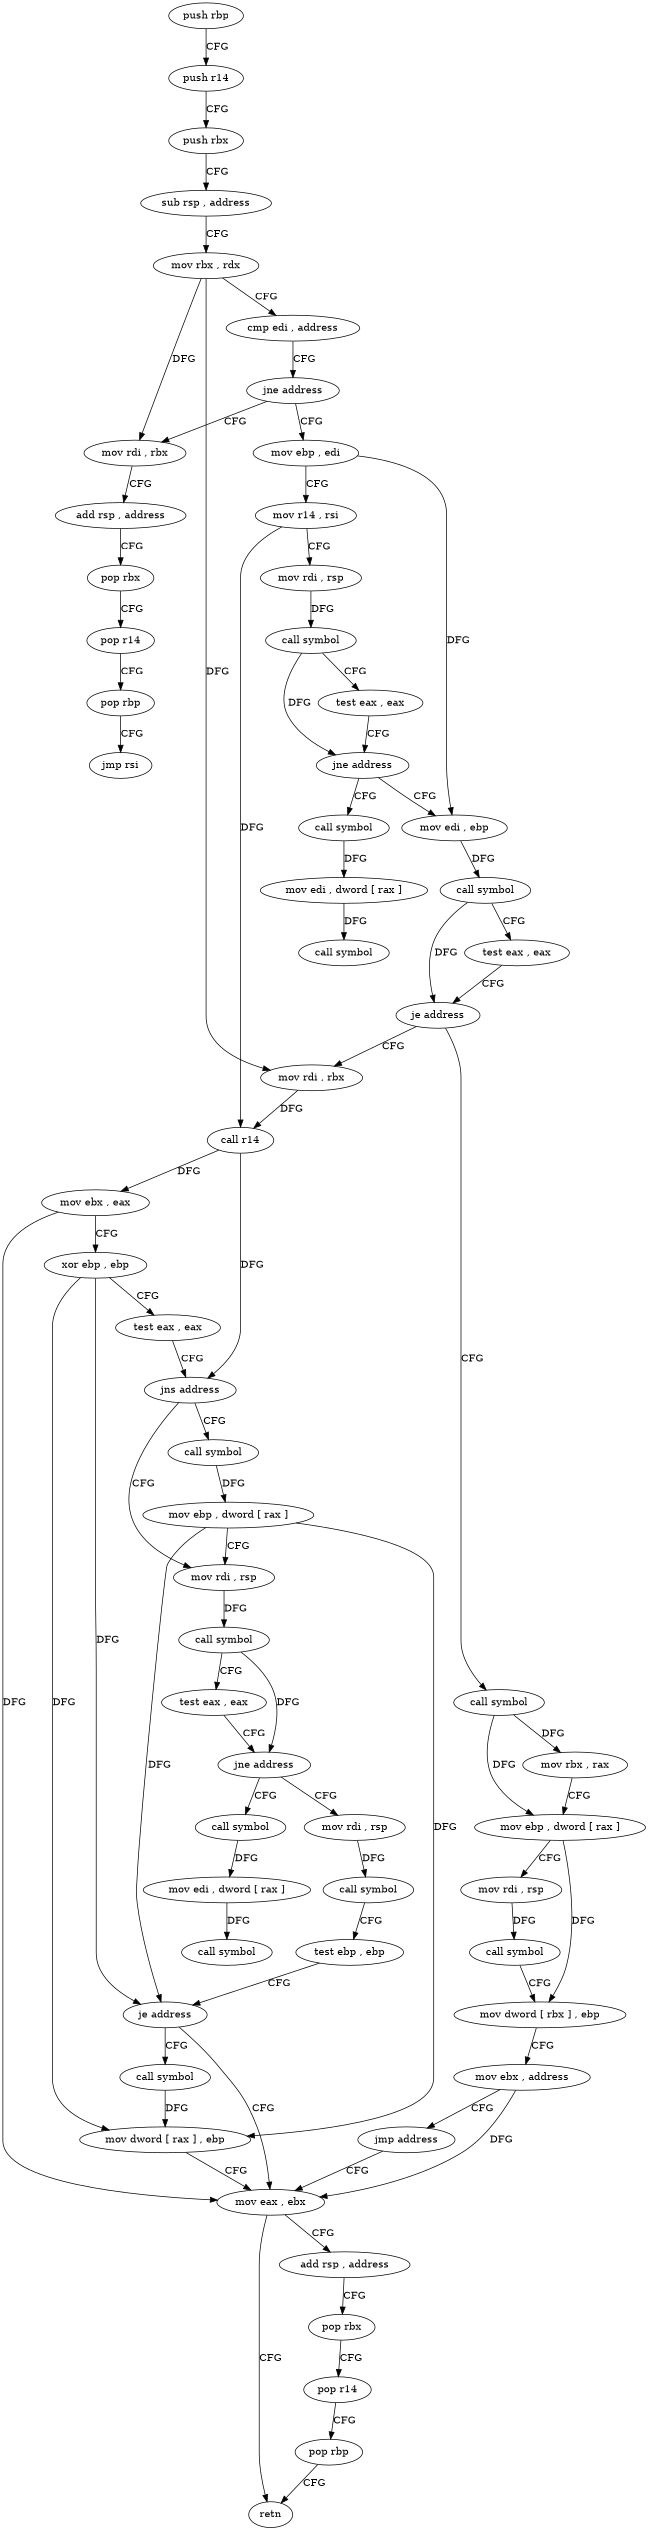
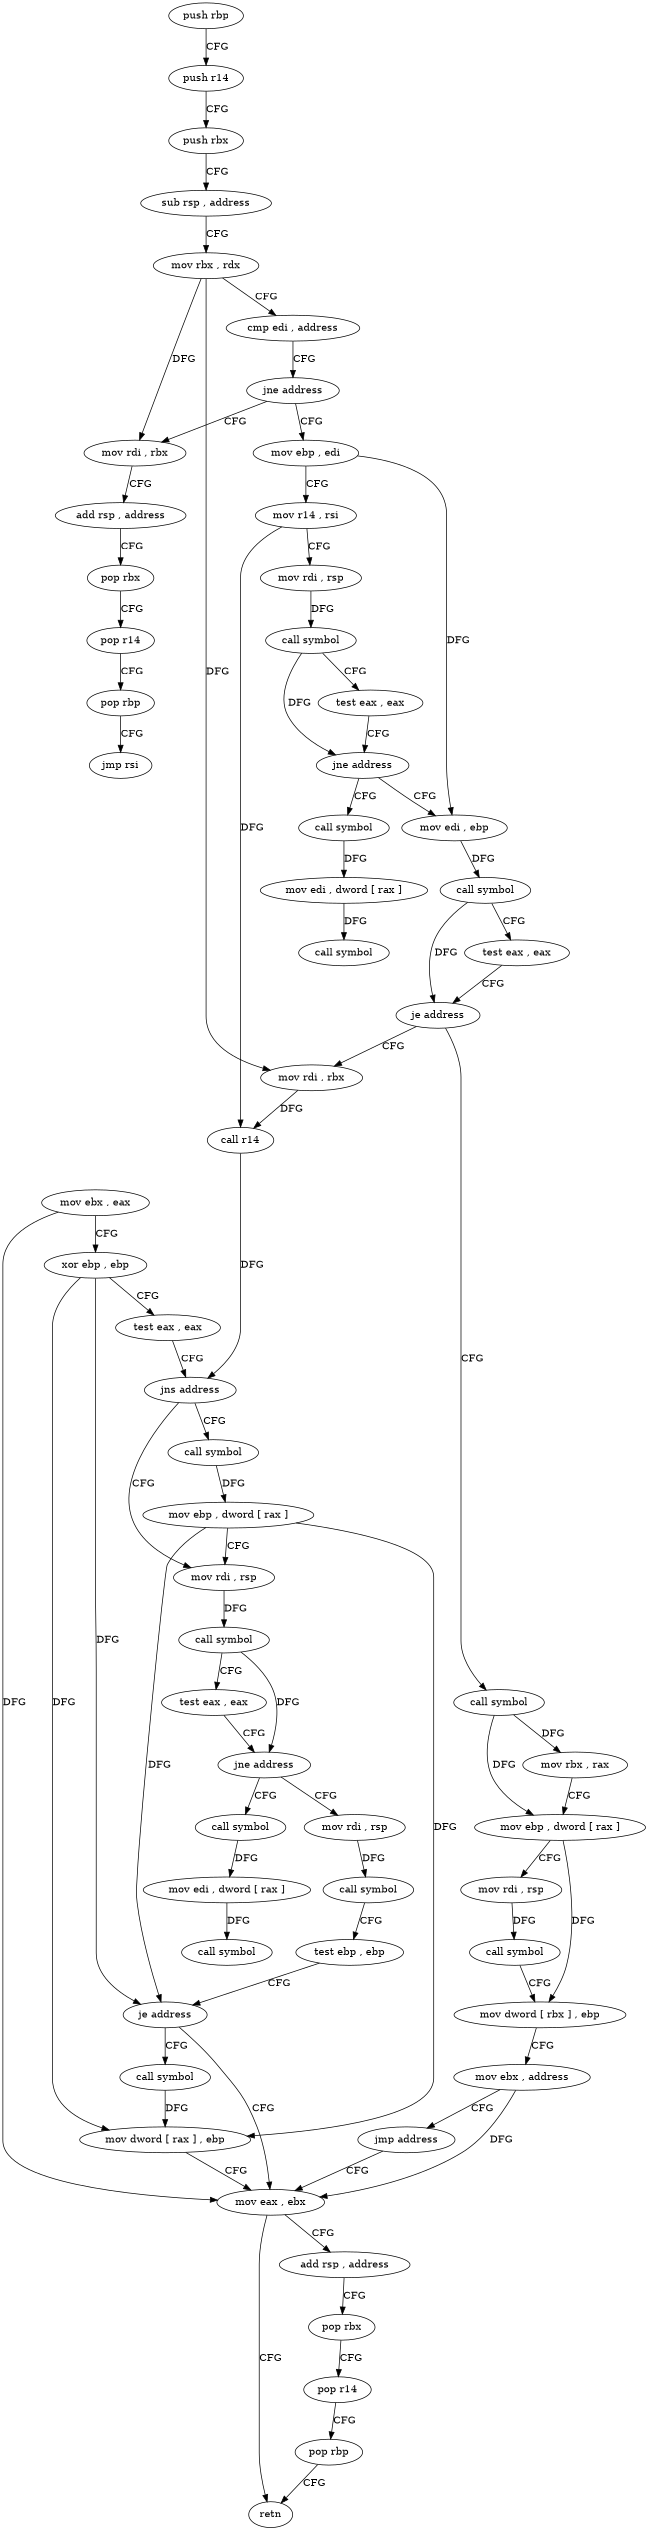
edge "call r14" -> "mov ebx , eax": removed, label "DFG"
